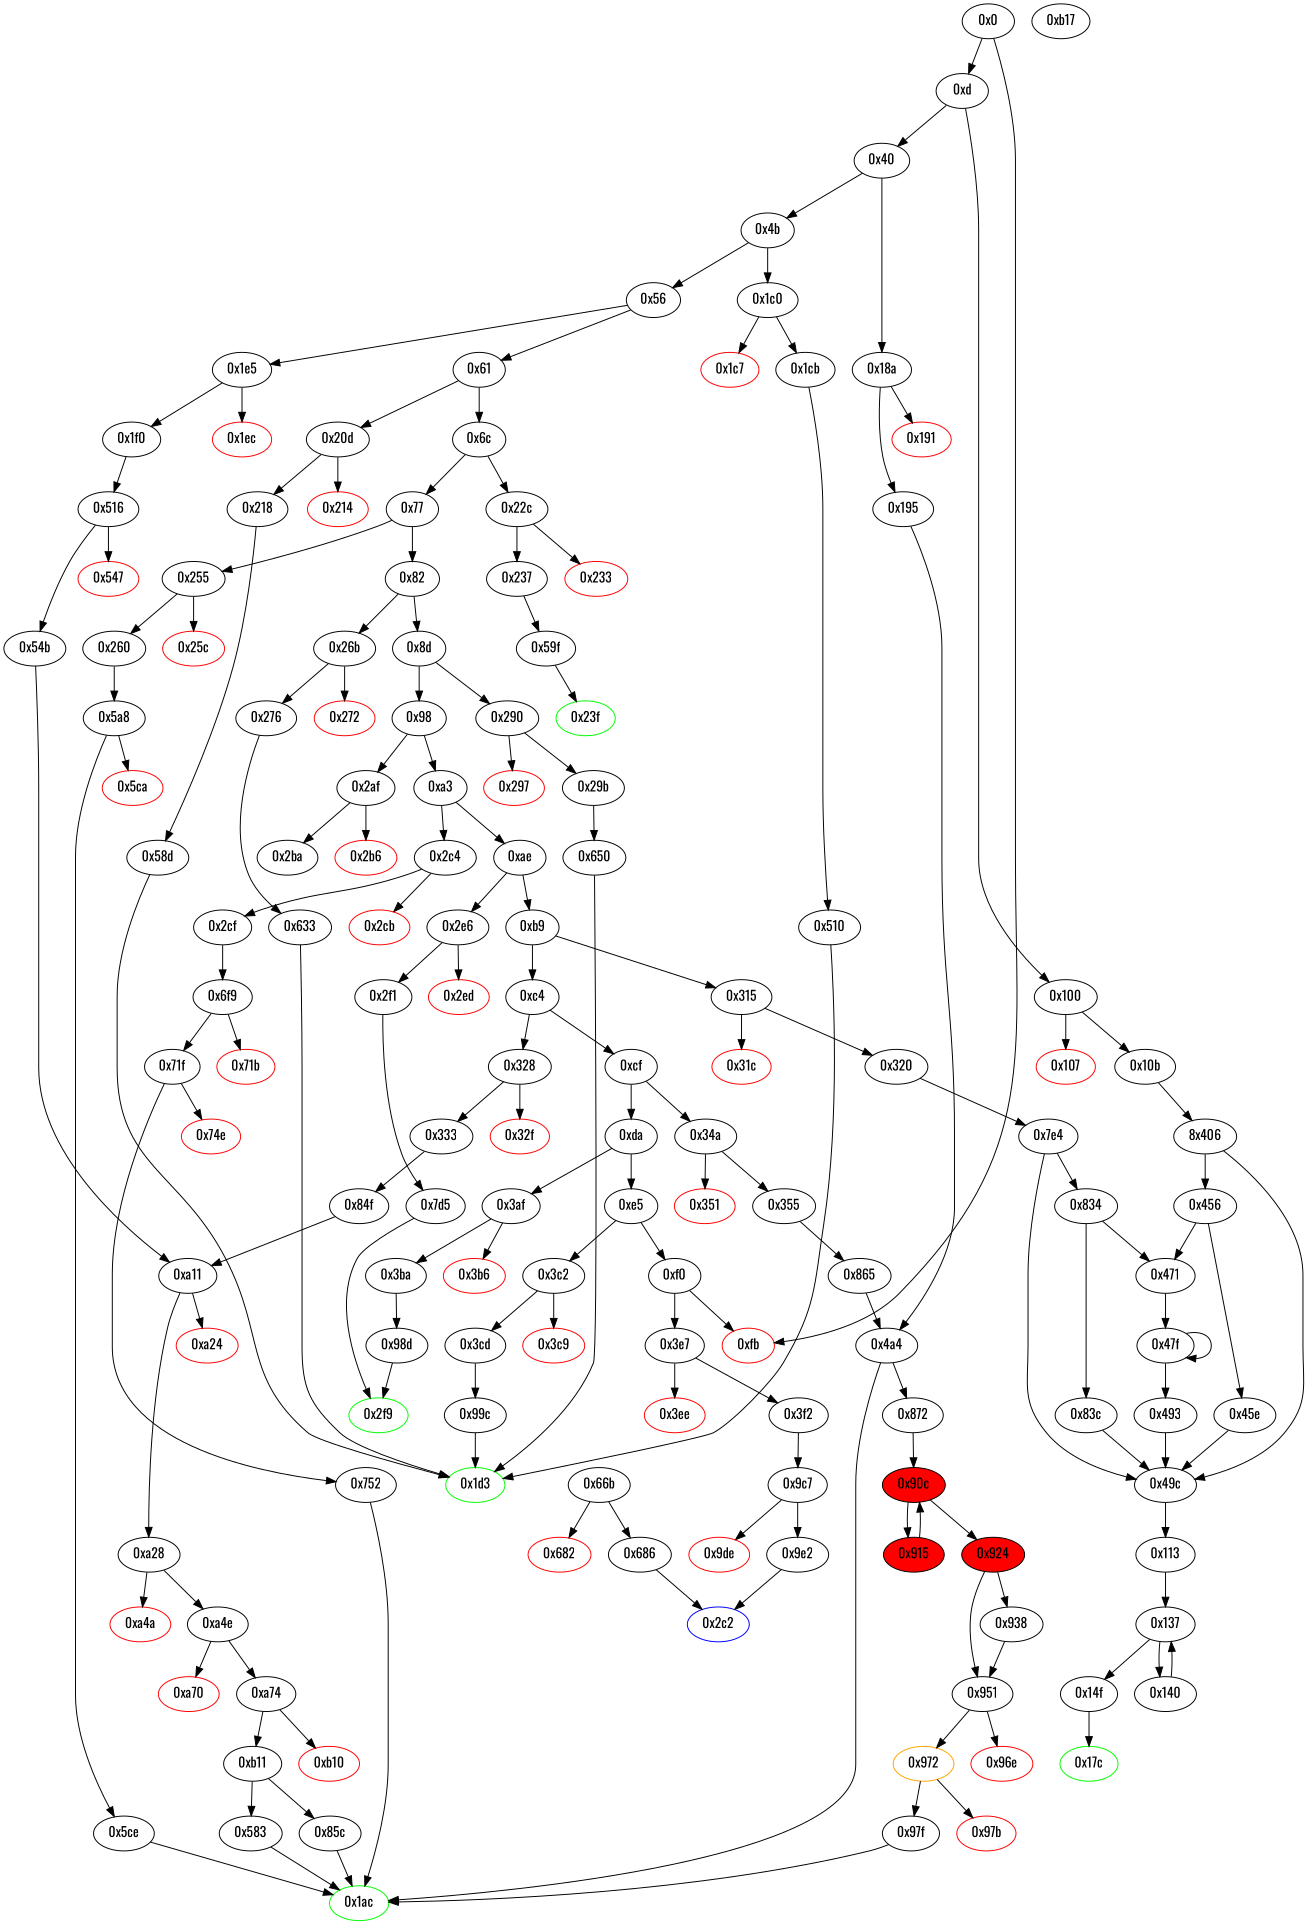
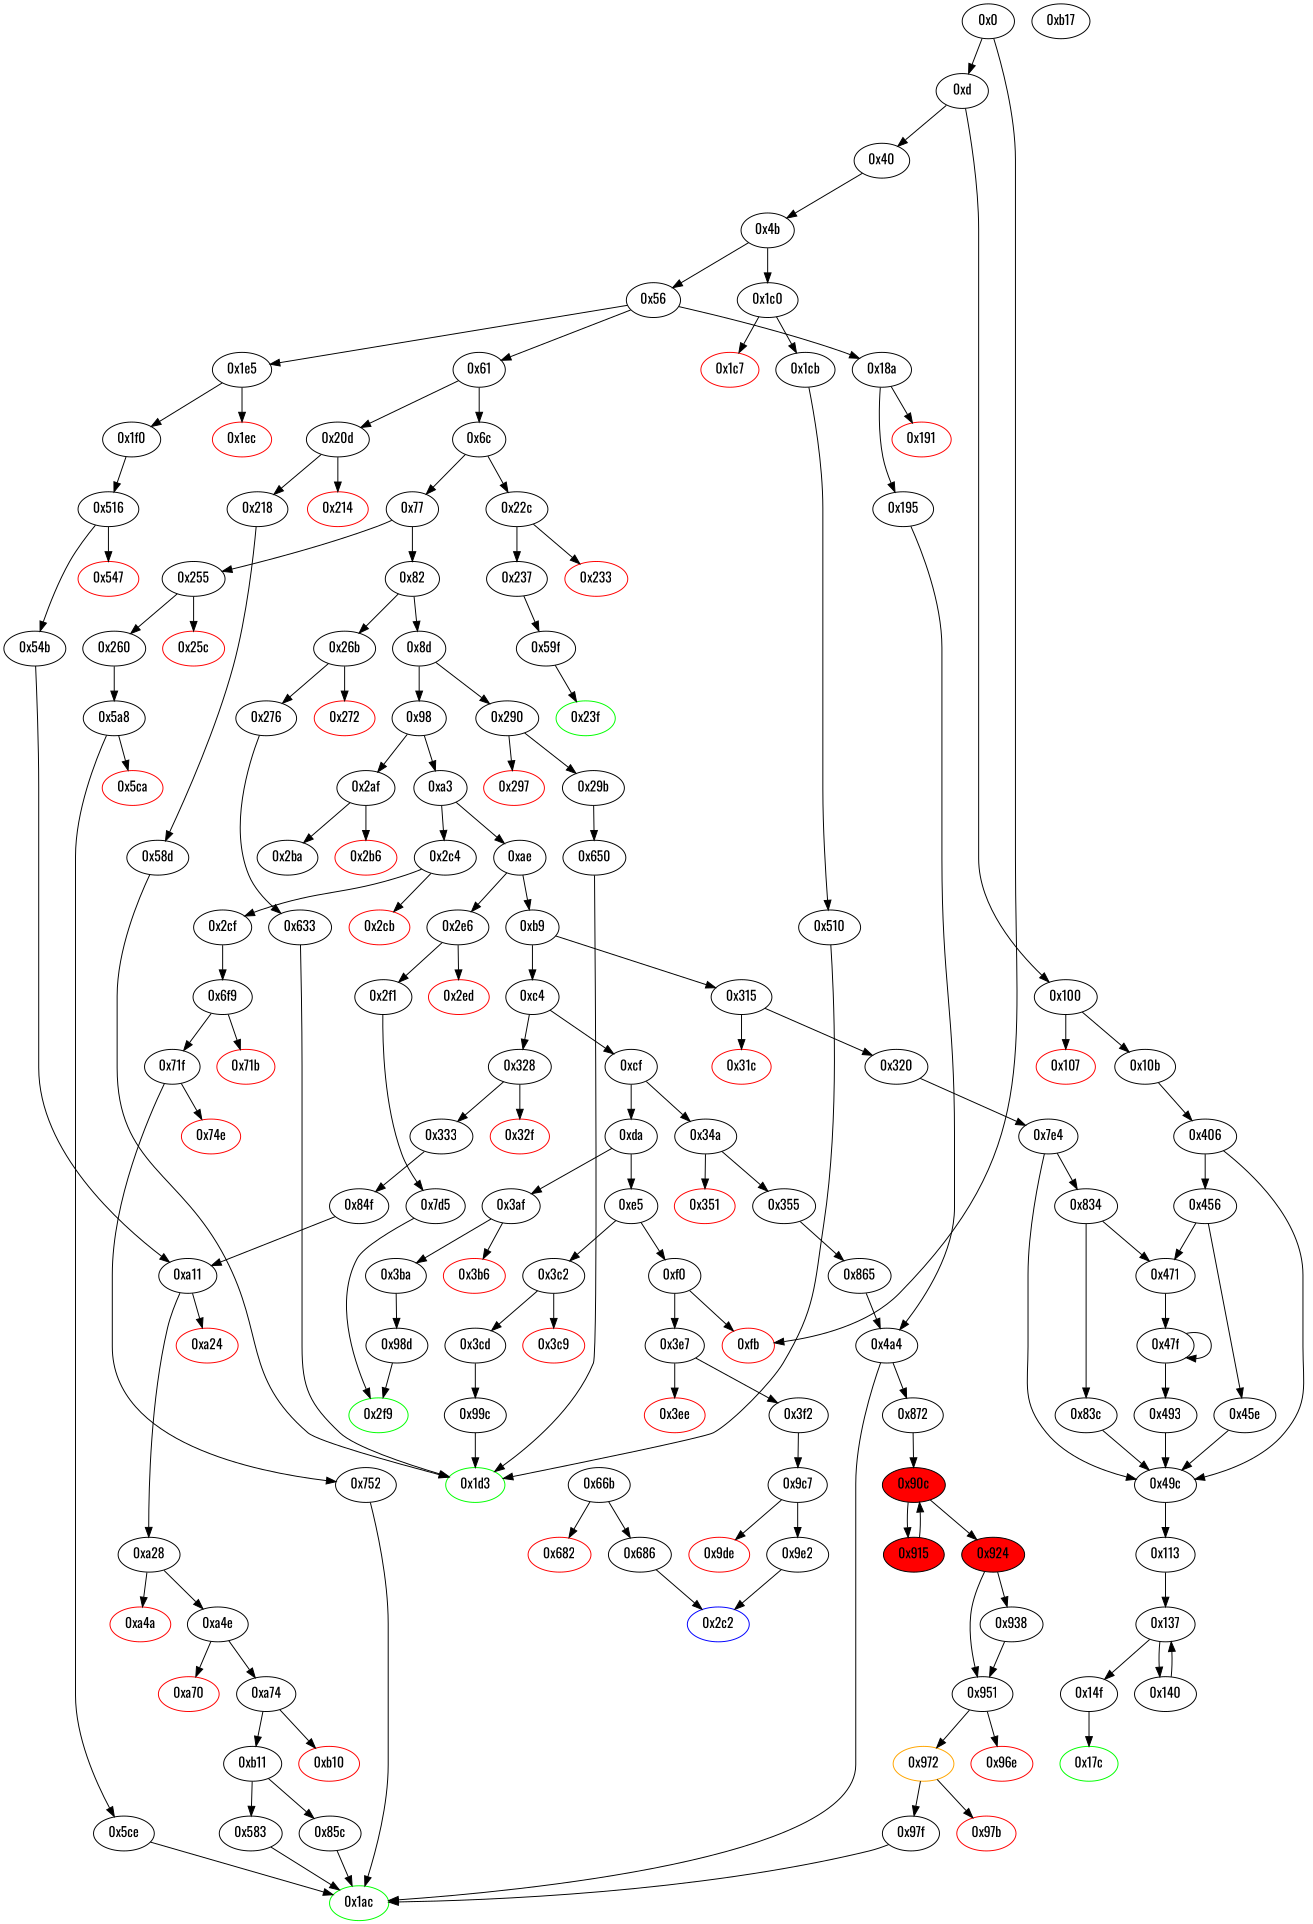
edge "0x40" -> "0x18a": now "0x56" -> "0x18a"
node "8x406": label "8x406" -> "0x406"
